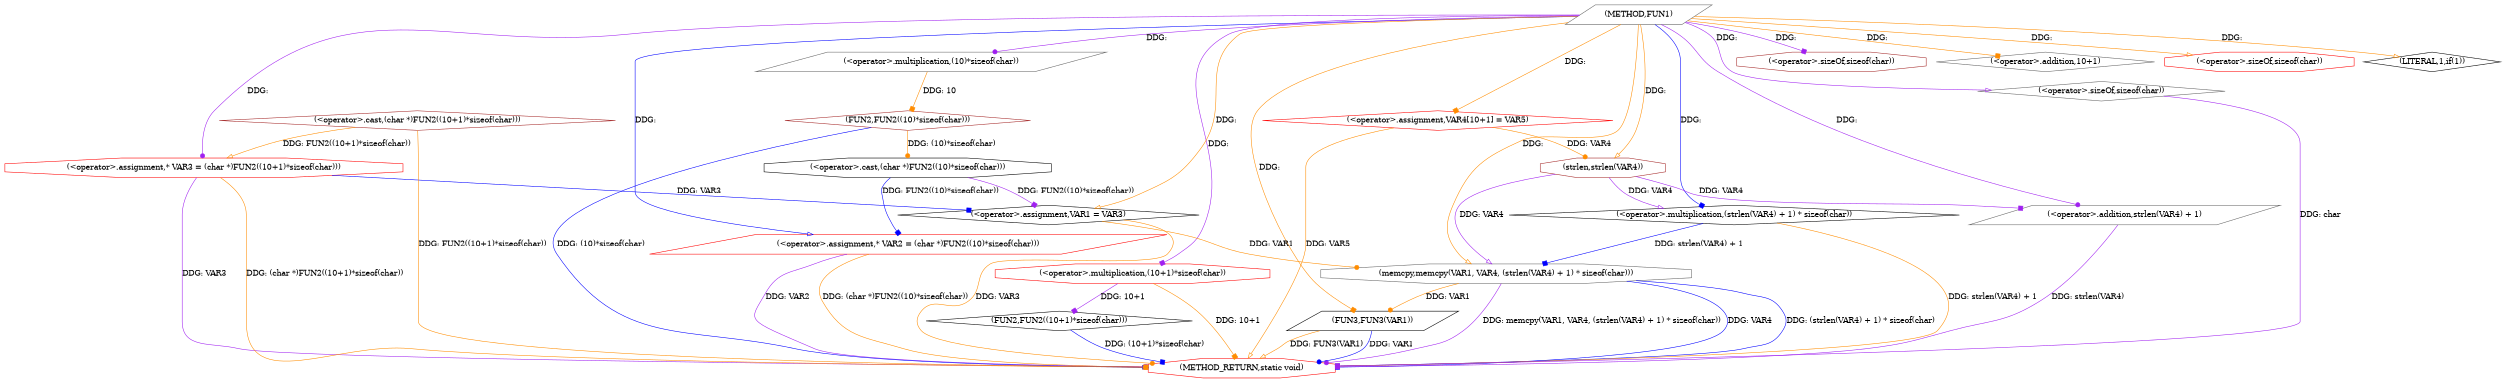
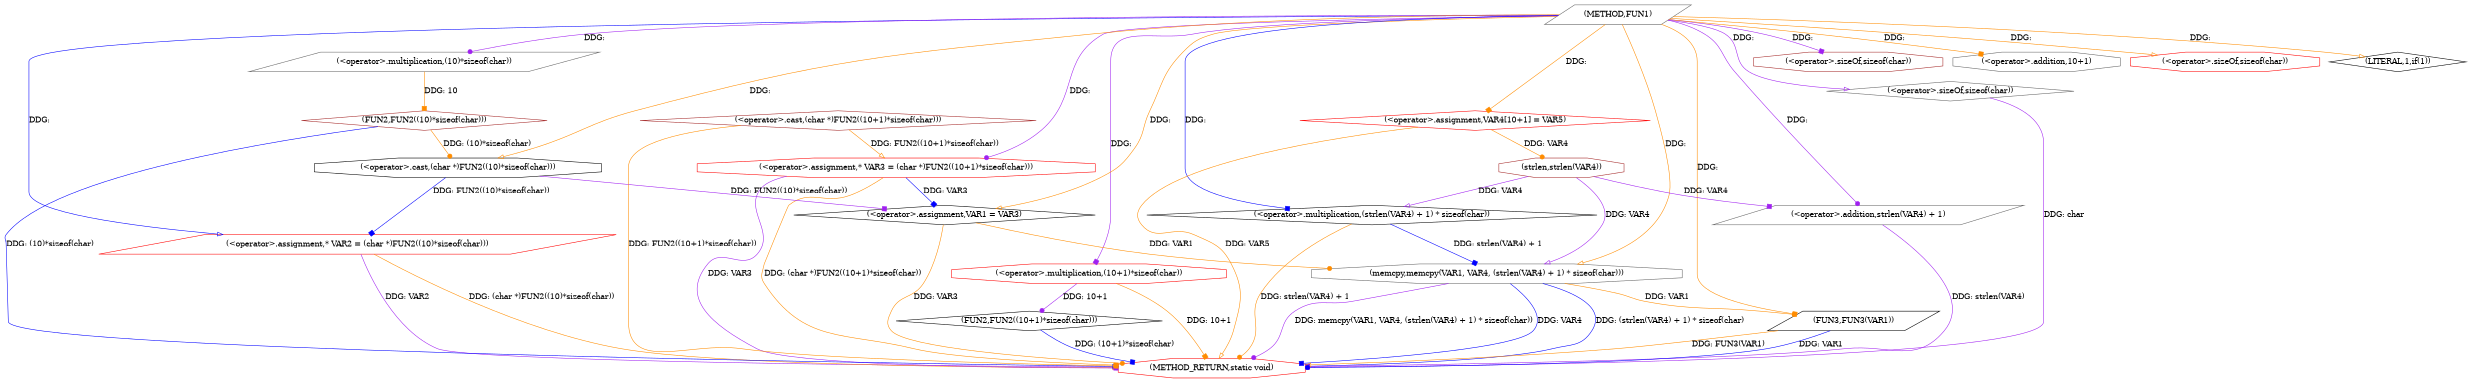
node "(<operator>.addition,10+1)": shape diamond -> octagon
edge "(METHOD,FUN1)" -> "(strlen,strlen(VAR4))": now "(METHOD,FUN1)" -> "(<operator>.cast,(char *)FUN2((10)*sizeof(char)))"
edge "(<operator>.multiplication,(10+1)*sizeof(char))" -> "(FUN2,FUN2((10+1)*sizeof(char)))": arrowhead box -> dot
